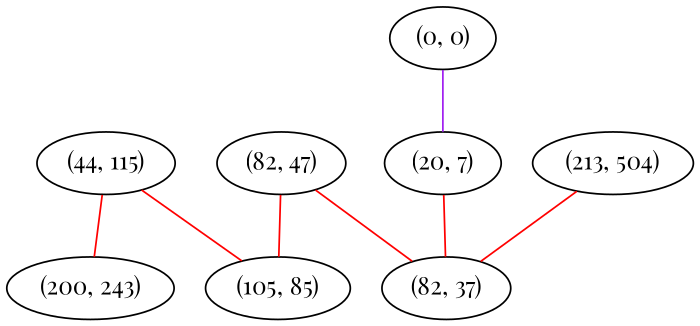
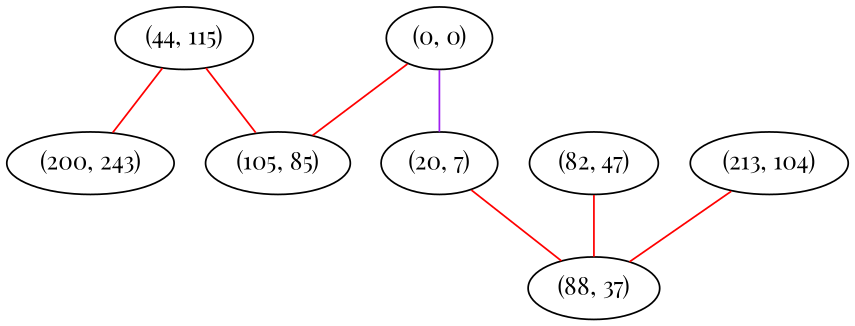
node "(213, 504)": label "(213, 504)" -> "(213, 104)"
edge "(82, 47)" -- "(105, 85)": now "(0, 0)" -- "(105, 85)"
node "(82, 37)": label "(82, 37)" -> "(88, 37)"
